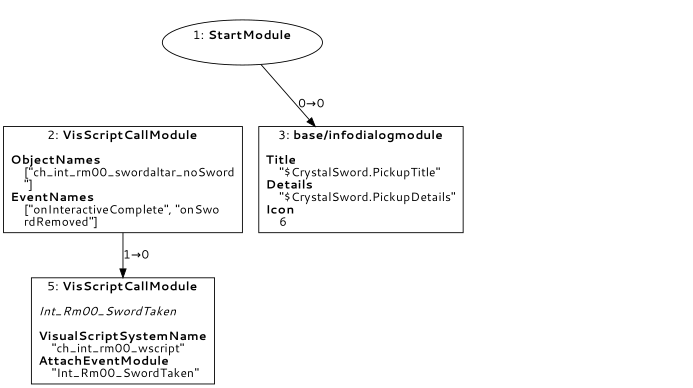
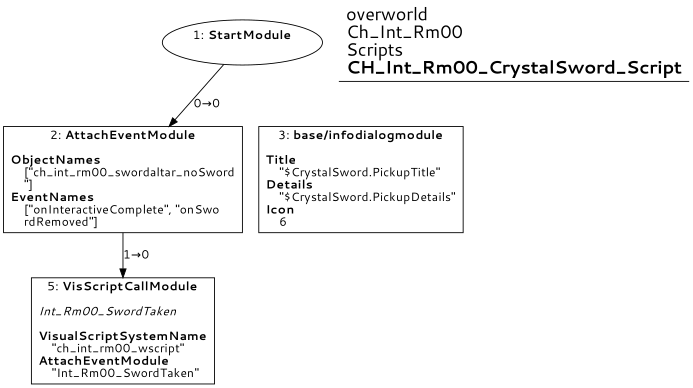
node "overworld": added
edge "1:" -> "3:": now "1:" -> "2:"
node "2:": text "VisScriptCallModule" -> "AttachEventModule"
